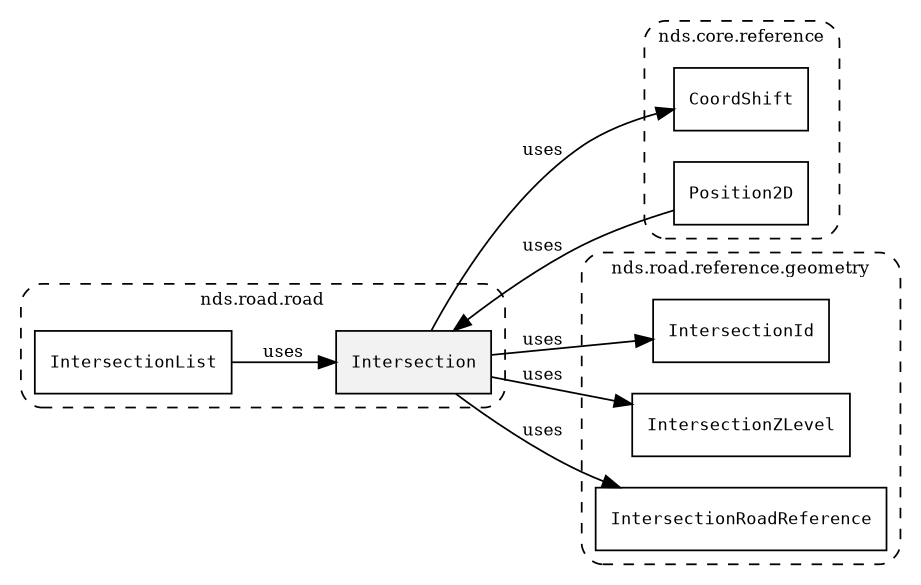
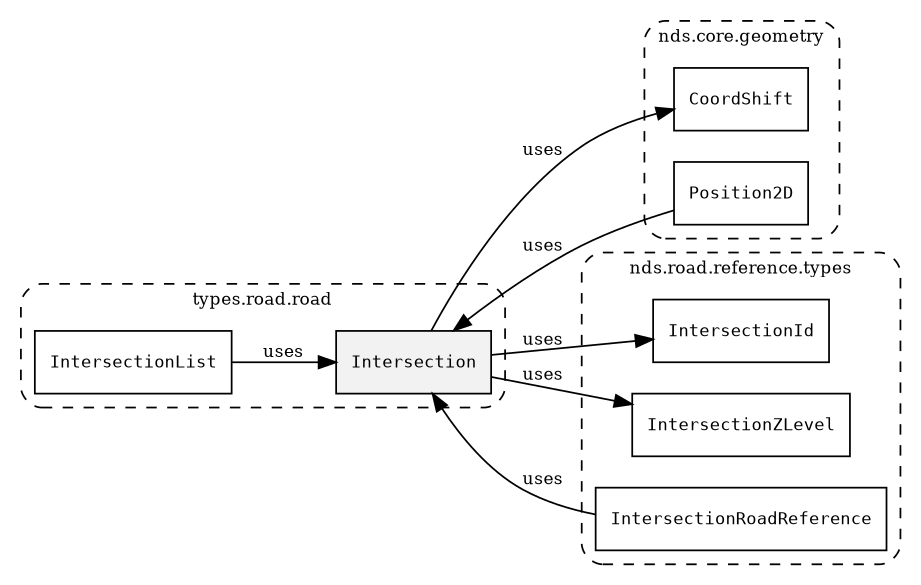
cluster "nds.core.reference": label "nds.core.reference" -> "nds.core.geometry"
cluster "nds.road.reference.geometry": label "nds.road.reference.geometry" -> "nds.road.reference.types"
cluster "nds.road.road": label "nds.road.road" -> "types.road.road"
edge "Intersection" -> "IntersectionRoadReference": reversed
